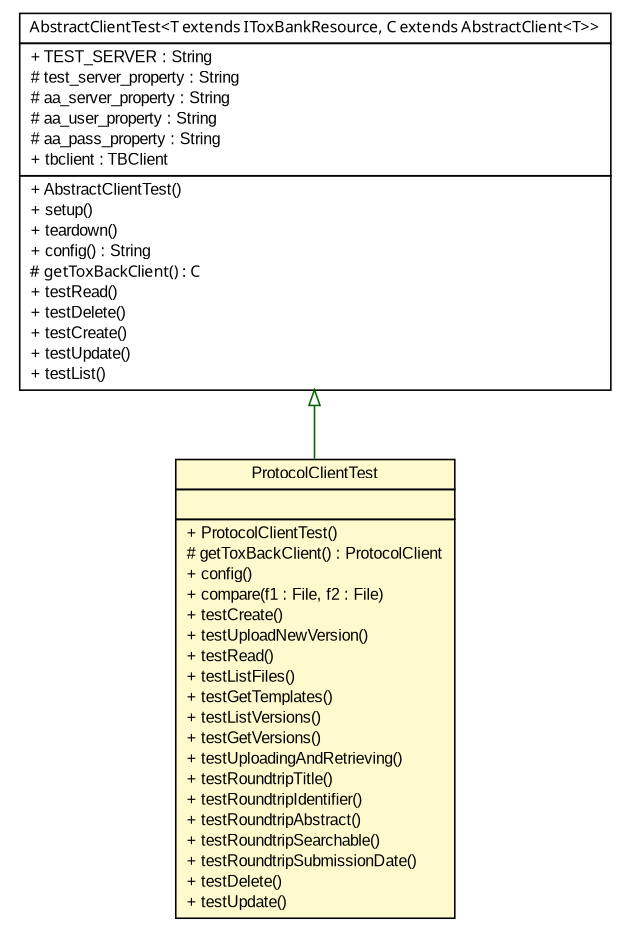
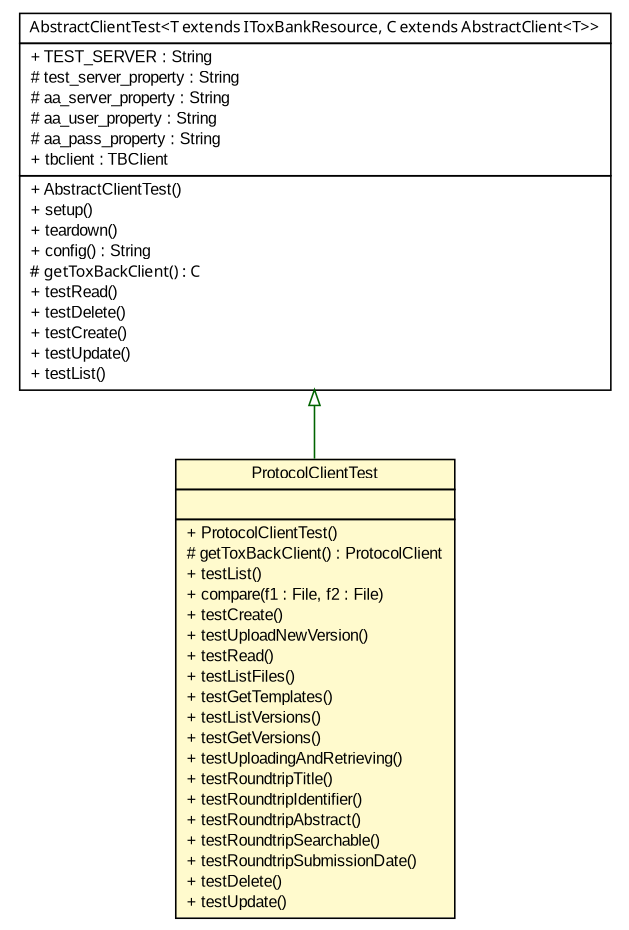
node "ProtocolClientTest": text "+ config()" -> "+ testList()"
